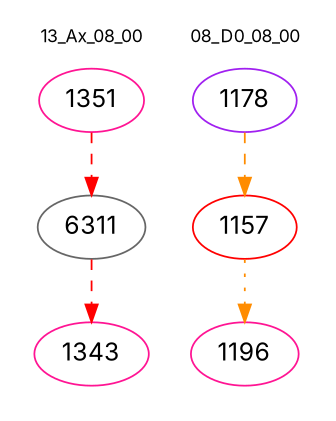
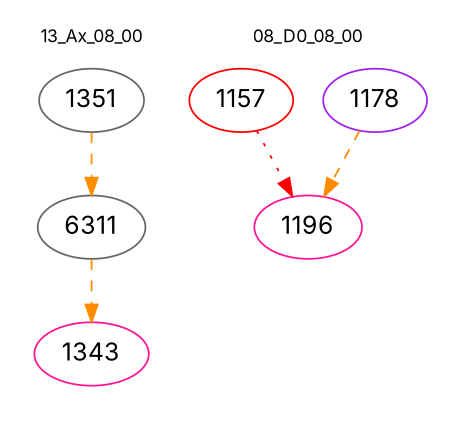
node "1351": color deeppink -> gray40
edge "1351" -> "6311": color red -> darkorange
edge "1178" -> "1157": now "1178" -> "1196"
edge "6311" -> "1343": color red -> darkorange
edge "1157" -> "1196": color darkorange -> red
